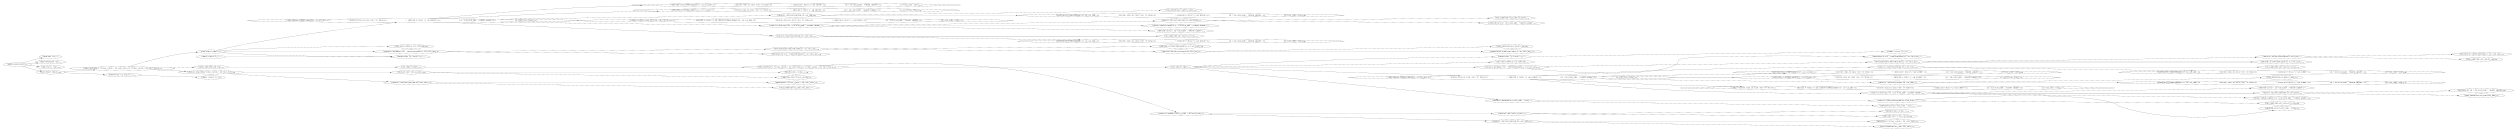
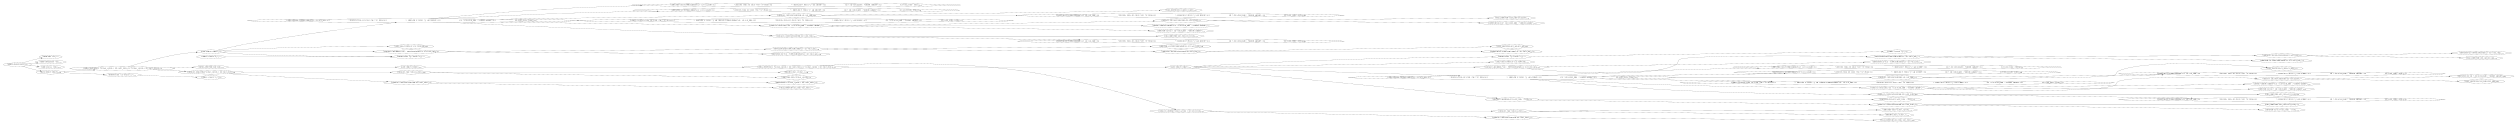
node "(IDENTIFIER,dir,(uint64_t)count < dir->tdir_count)": removed
